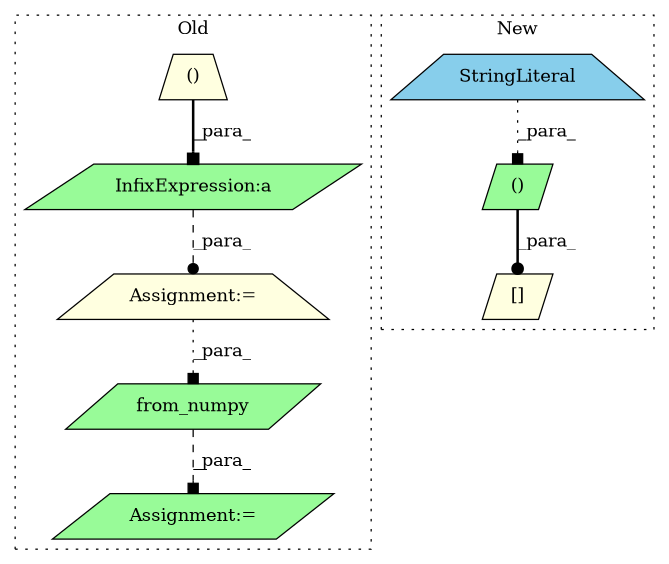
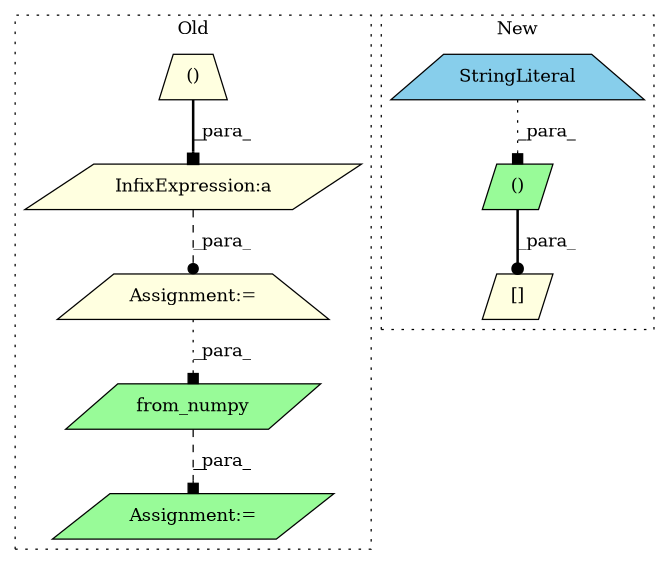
node "InfixExpression:a": fillcolor palegreen -> lightyellow
